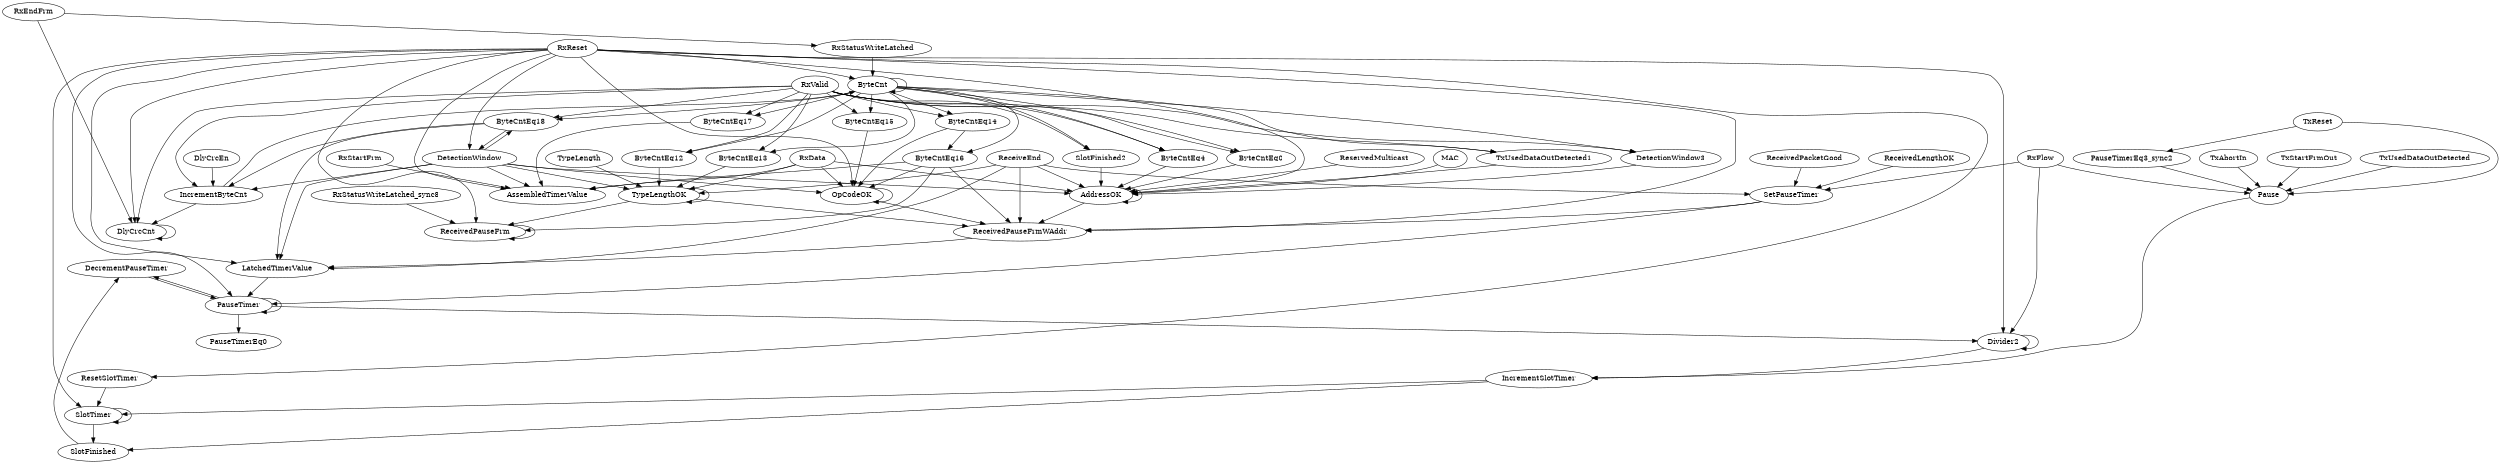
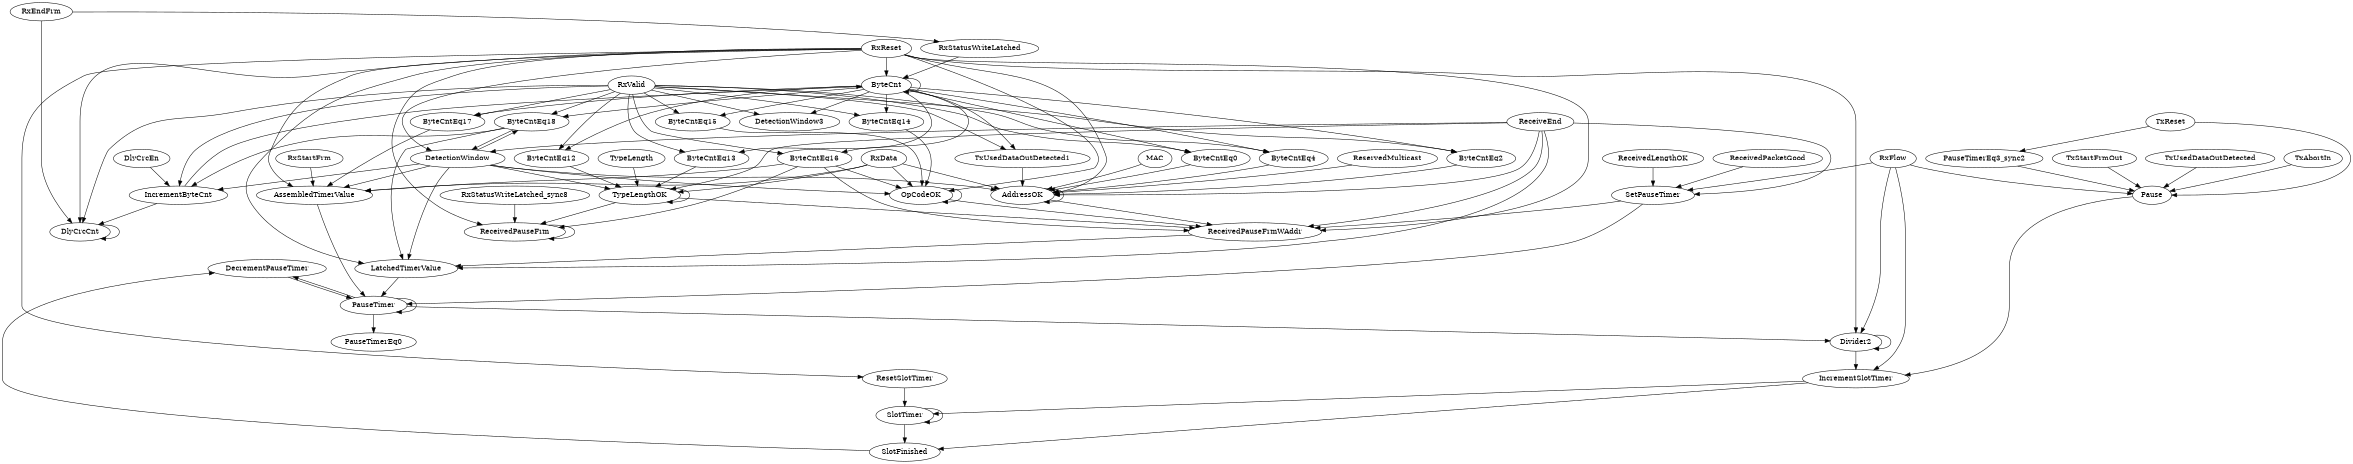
edge "RxReset" -> "SlotTimer": removed
edge "RxReset" -> "PauseTimer": now "AssembledTimerValue" -> "PauseTimer"
edge "ReceiveEnd" -> "DetectionWindow": added
edge "ByteCntEq14" -> "ByteCntEq16": now "RxValid" -> "ByteCntEq16"
node "SlotFinished2": label "SlotFinished2" -> "ByteCntEq2"
edge "DetectionWindow3" -> "AddressOK": removed
edge "RxFlow" -> "IncrementSlotTimer": added
